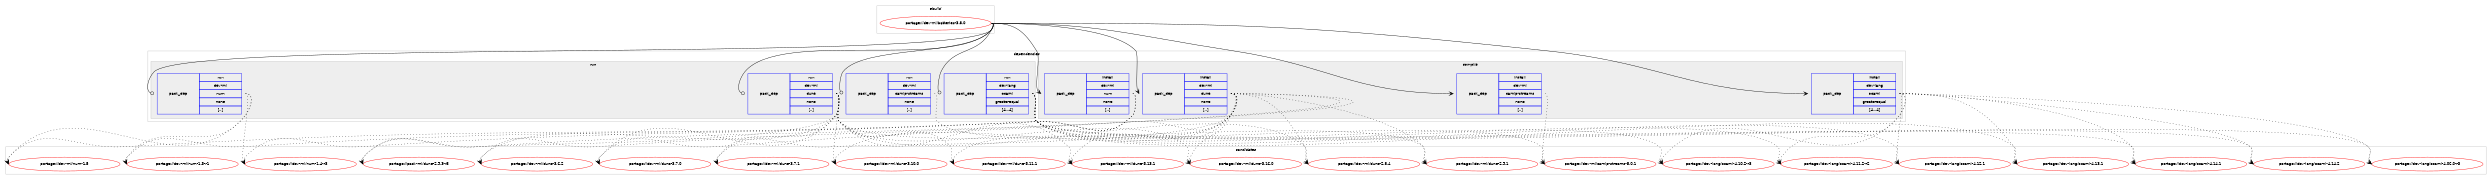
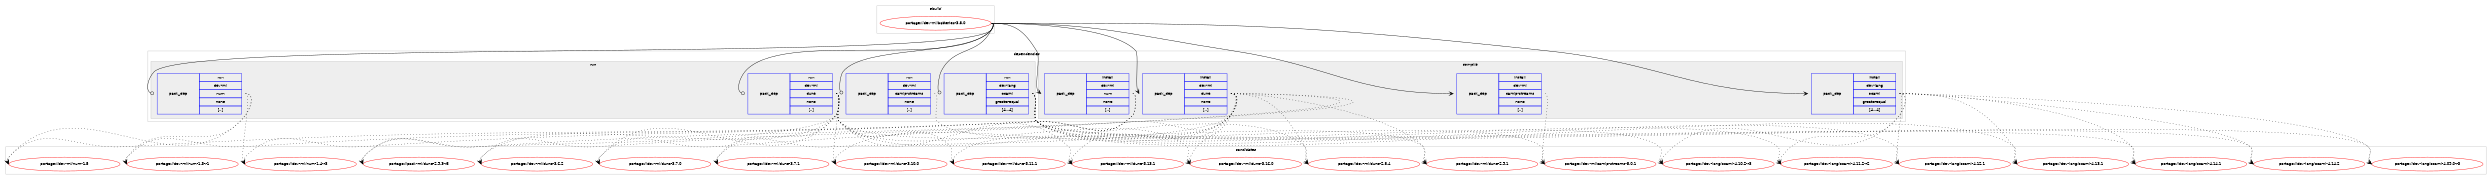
node "portage://dev-lang/ocaml-4.06.0-r3": label "portage://dev-lang/ocaml-4.06.0-r3" -> "portage://dev-lang/ocaml-4.09.0-r3"
